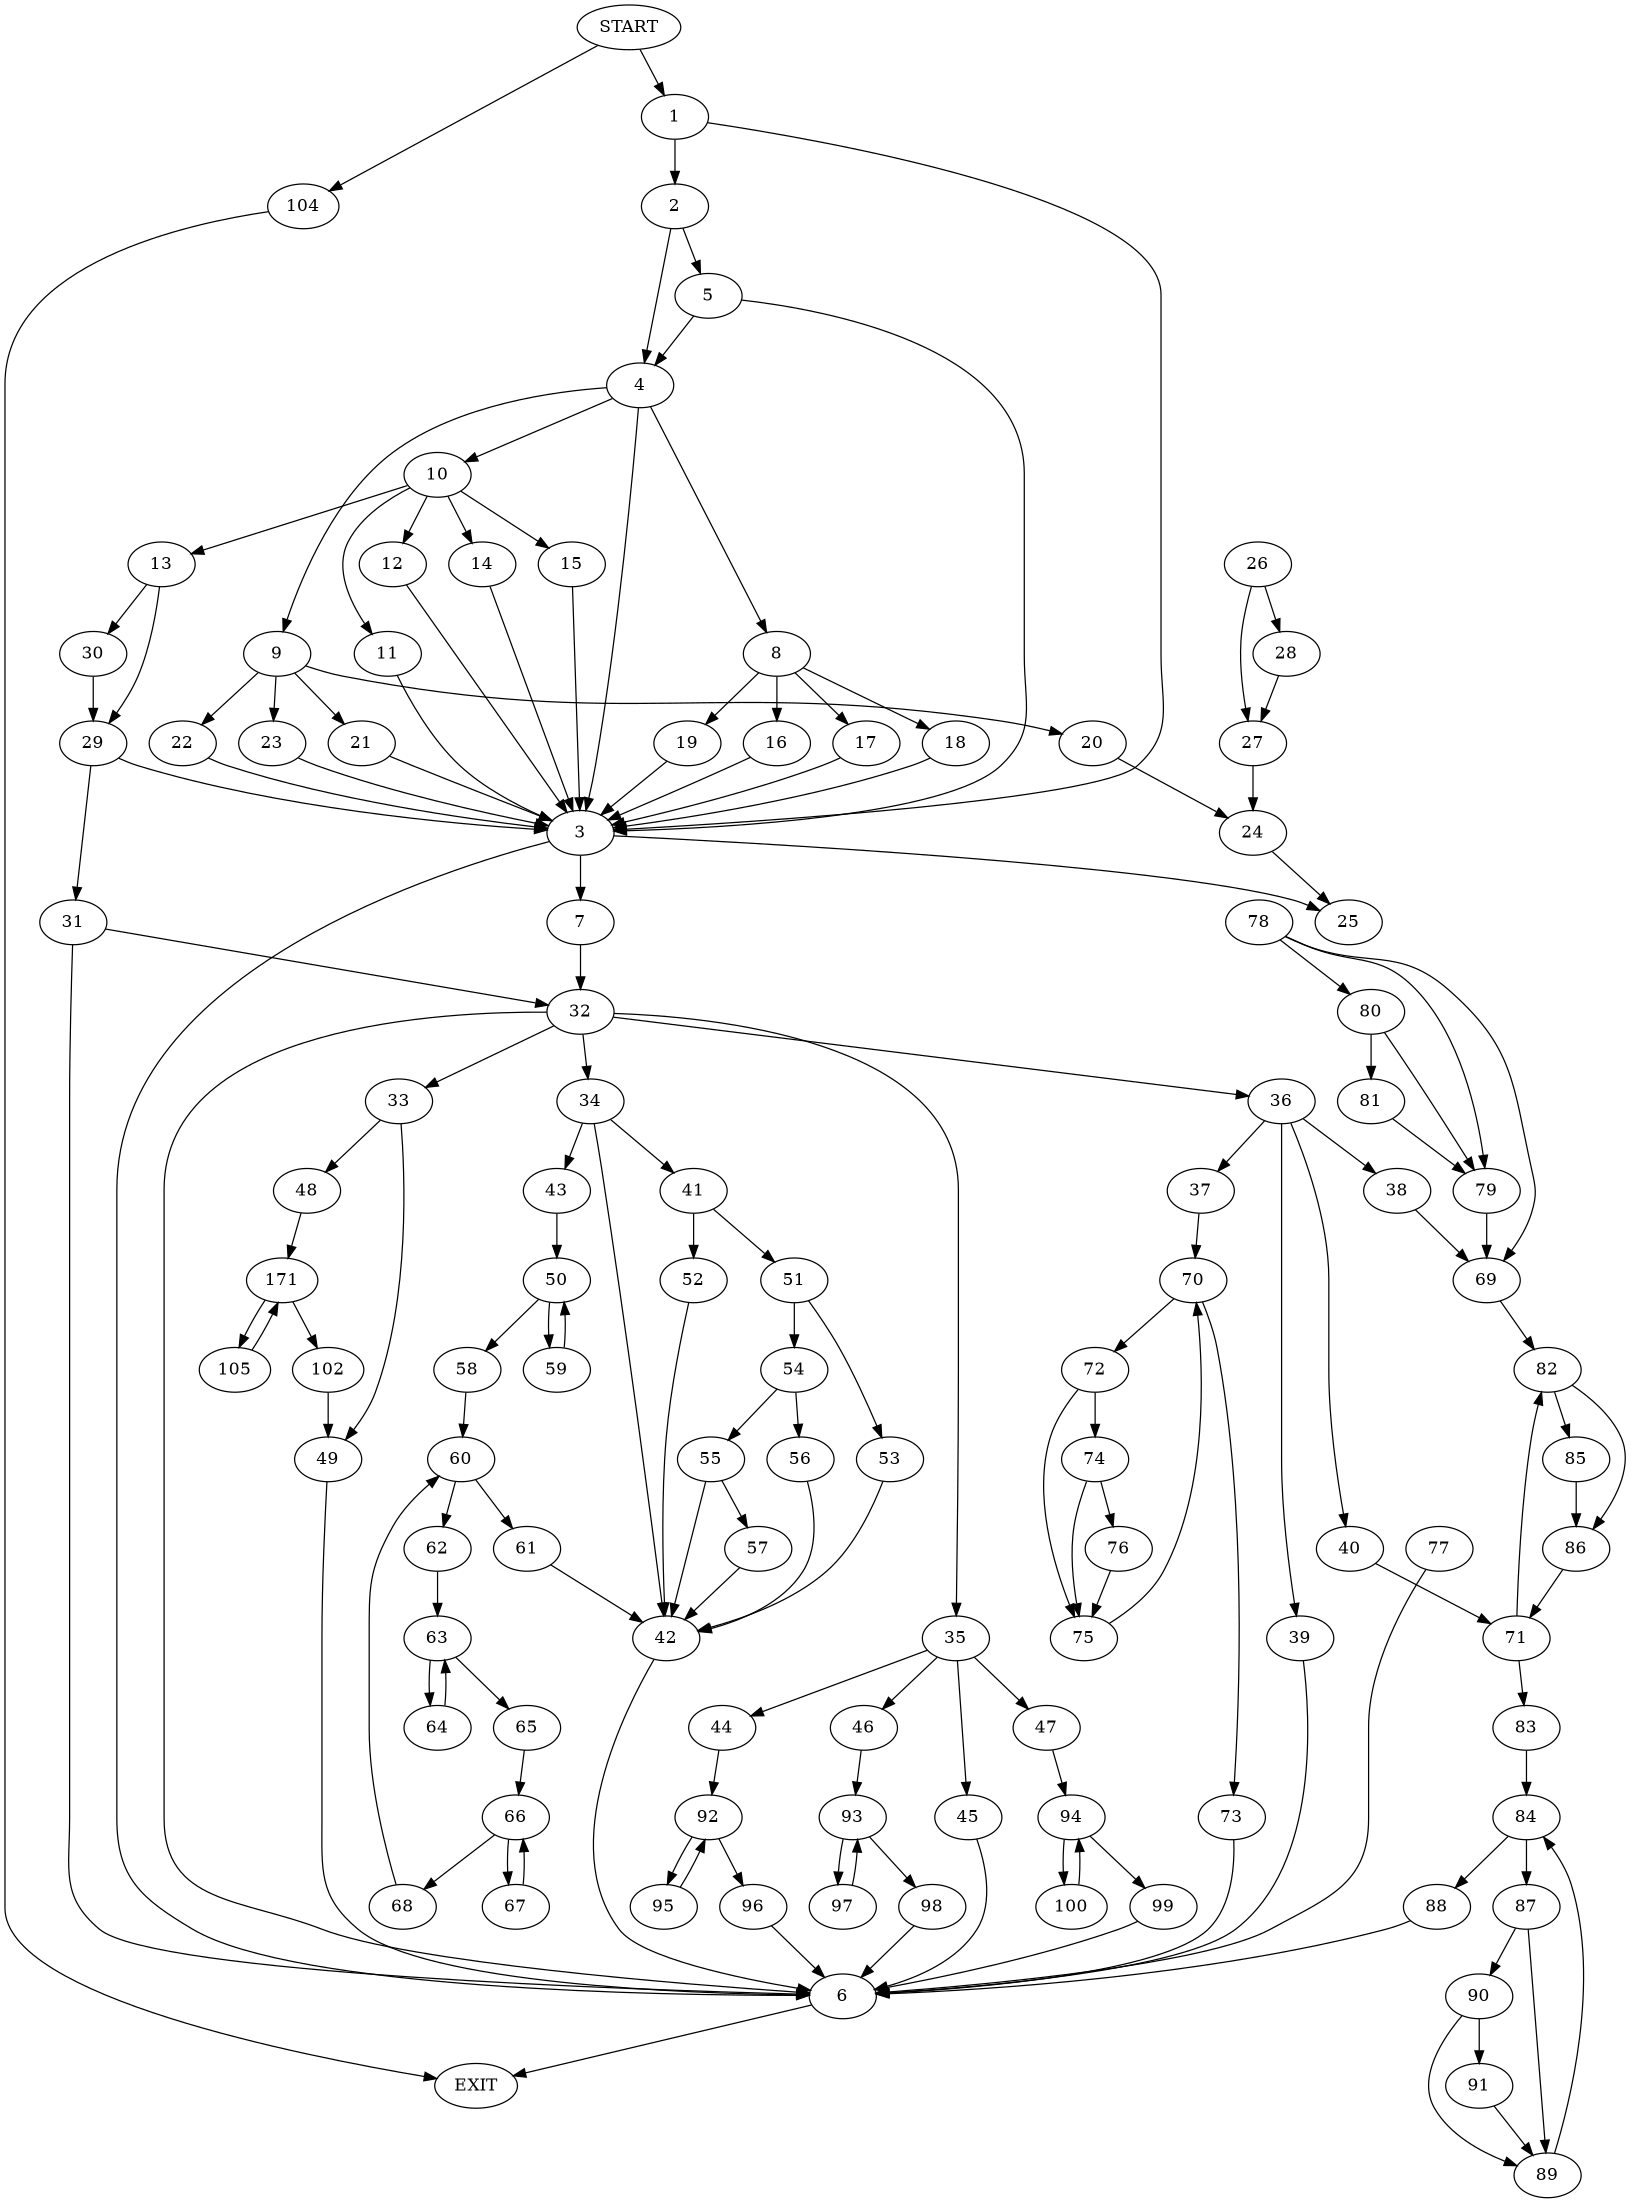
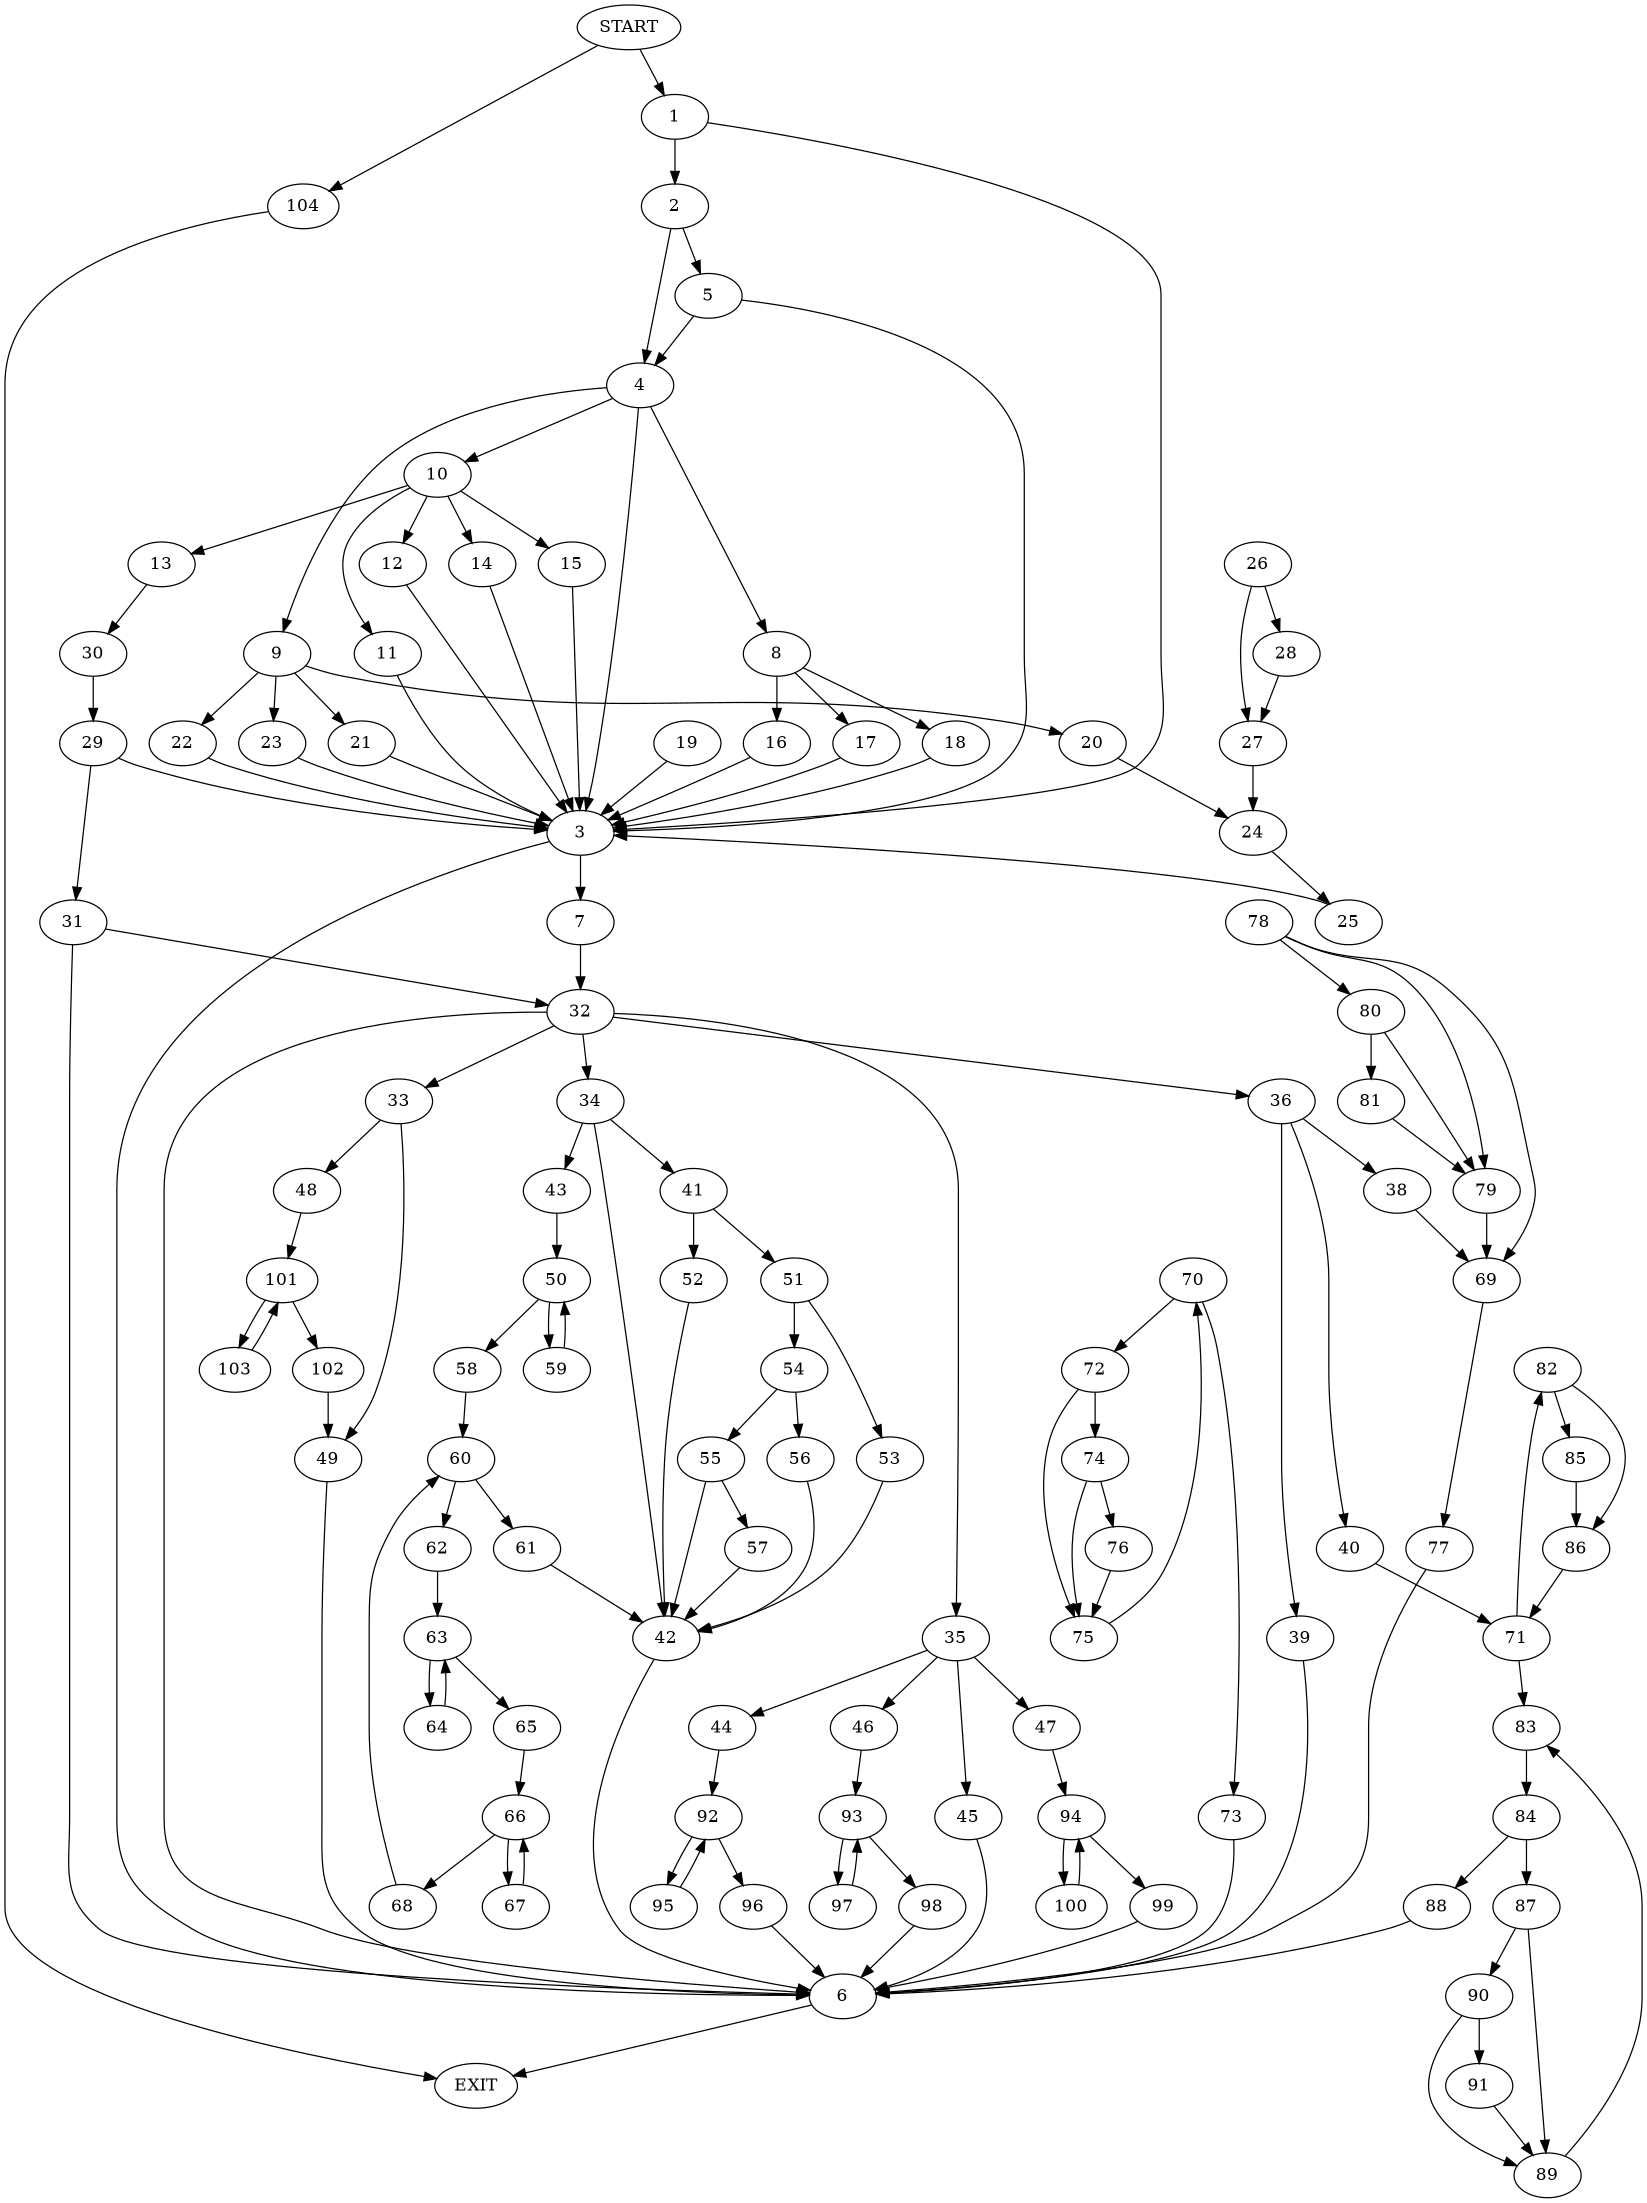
edge "13" -> "29": removed
edge "8" -> "19": removed
edge "3" -> "25": reversed
node "37": removed
node "171": label "171" -> "101"
edge "69" -> "82": now "69" -> "77"
node "105": label "105" -> "103"
edge "89" -> "84": now "89" -> "83"
